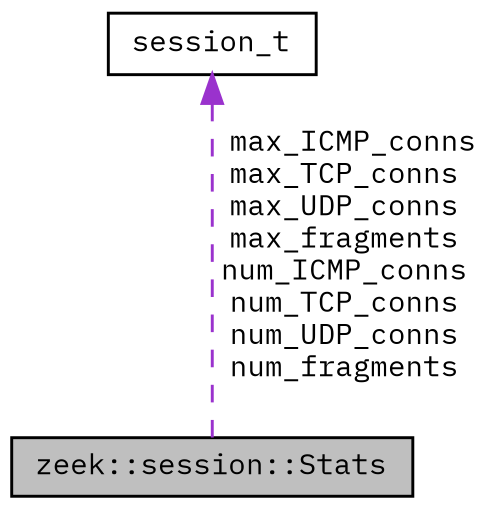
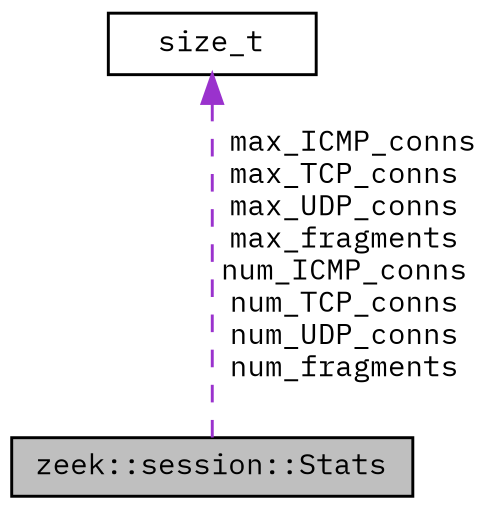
node "session_t": label "session_t" -> "size_t"
